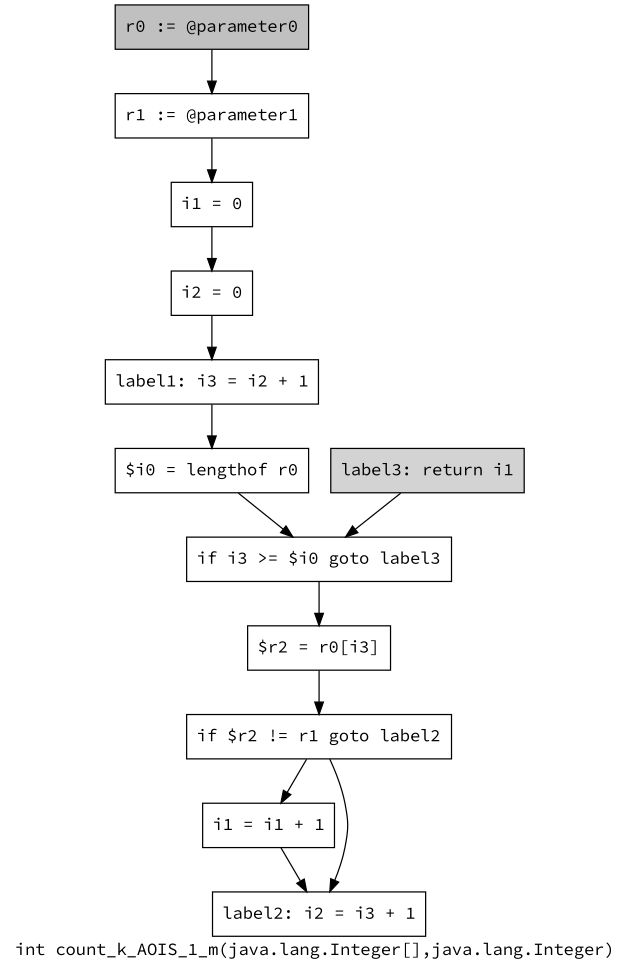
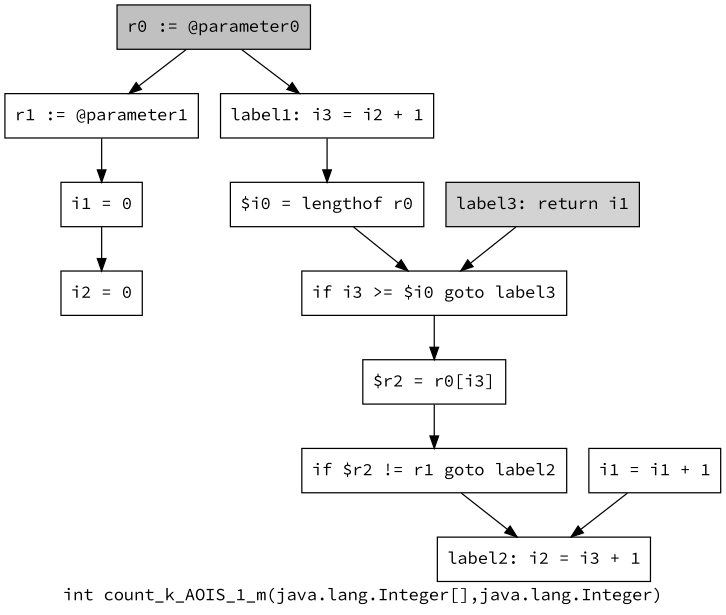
edge "i2 = 0" -> "label1: i3 = i2 + 1": now "r0 := @parameter0" -> "label1: i3 = i2 + 1"
edge "if $r2 != r1 goto label2" -> "i1 = i1 + 1": removed
